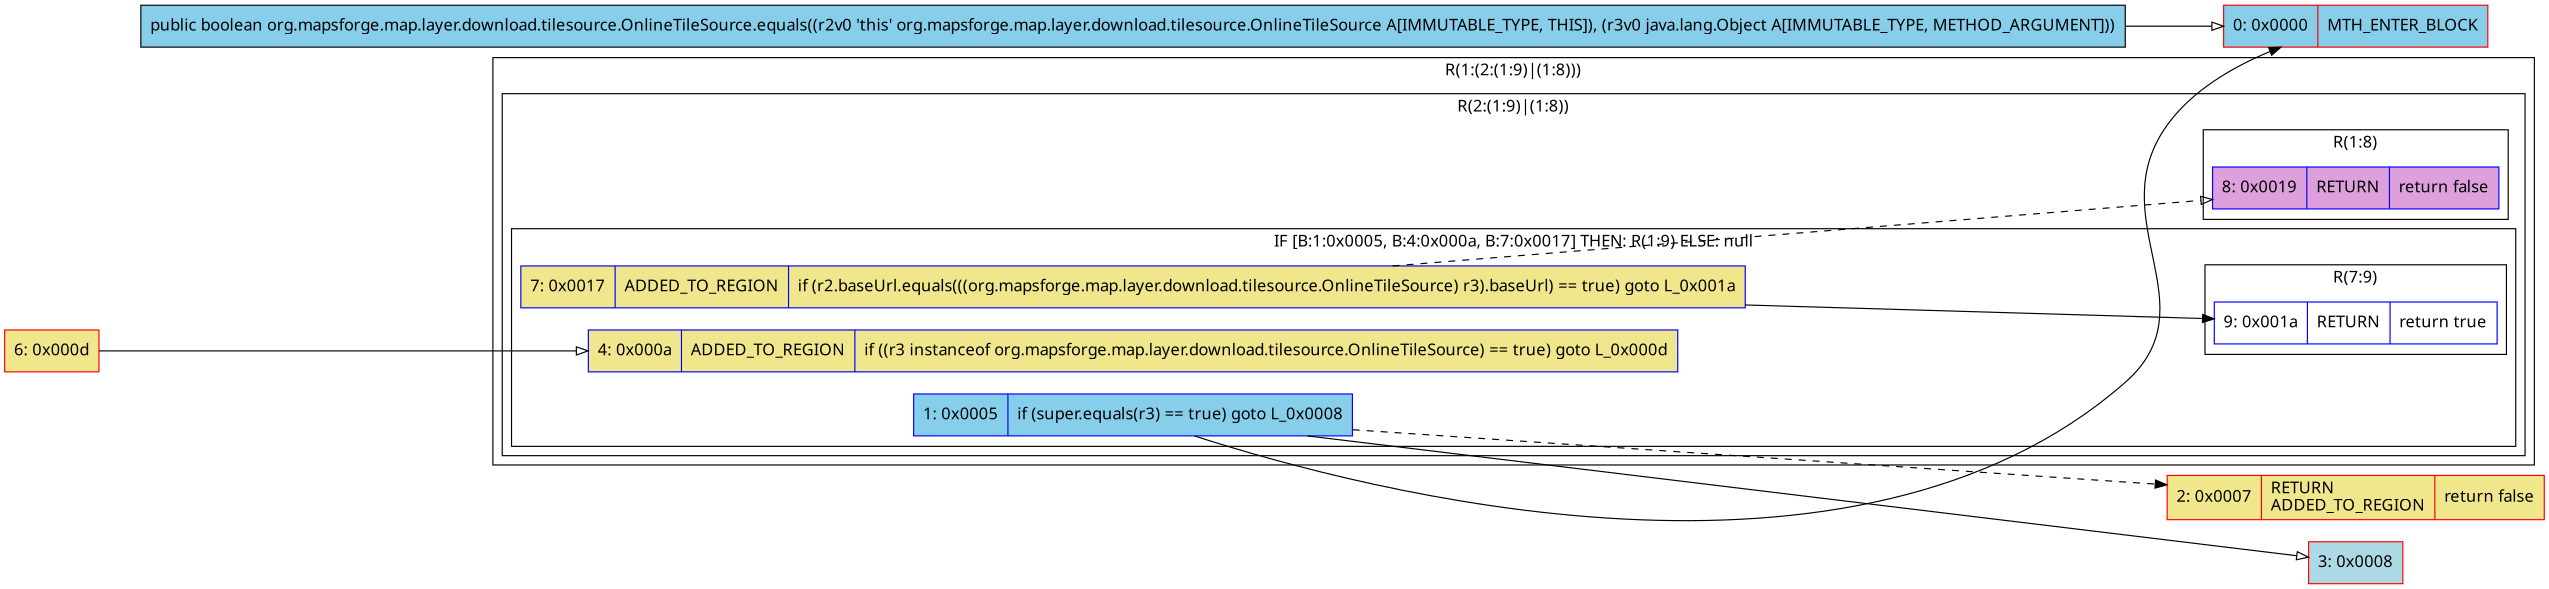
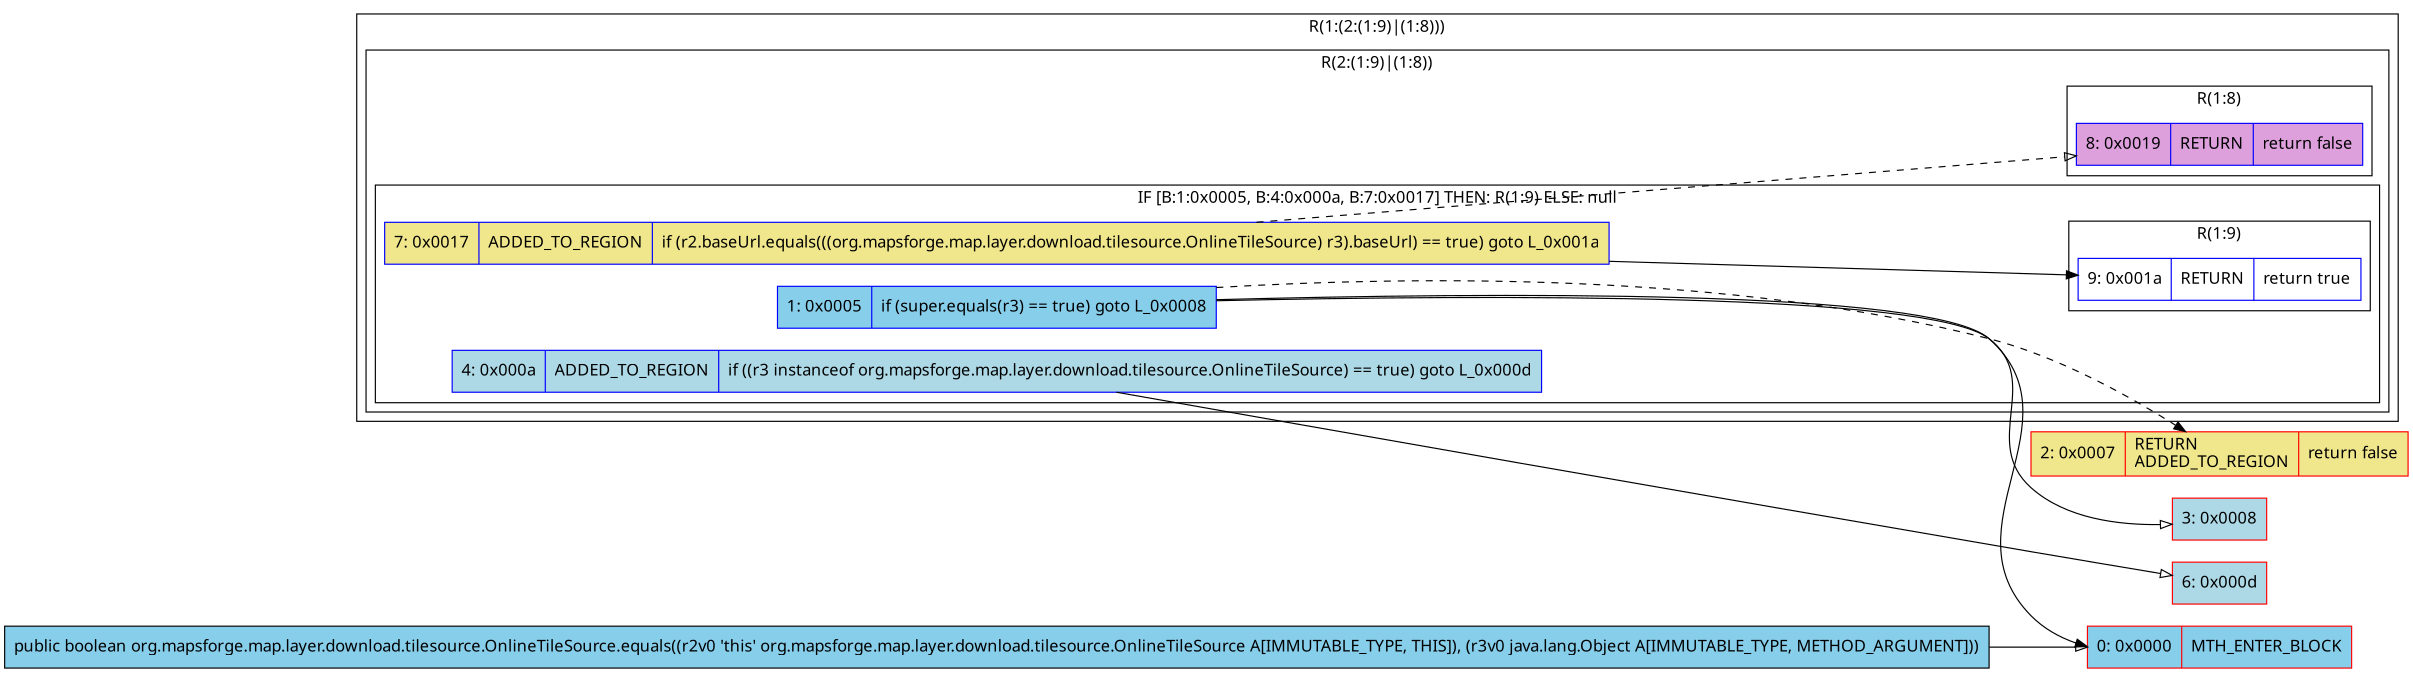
cluster "R(7:9)": label "R(7:9)" -> "R(1:9)"
node "6: 0x000d": fillcolor khaki -> lightblue
edge "6: 0x000d" -> "4: 0x000a": reversed
node "4: 0x000a": fillcolor khaki -> lightblue
